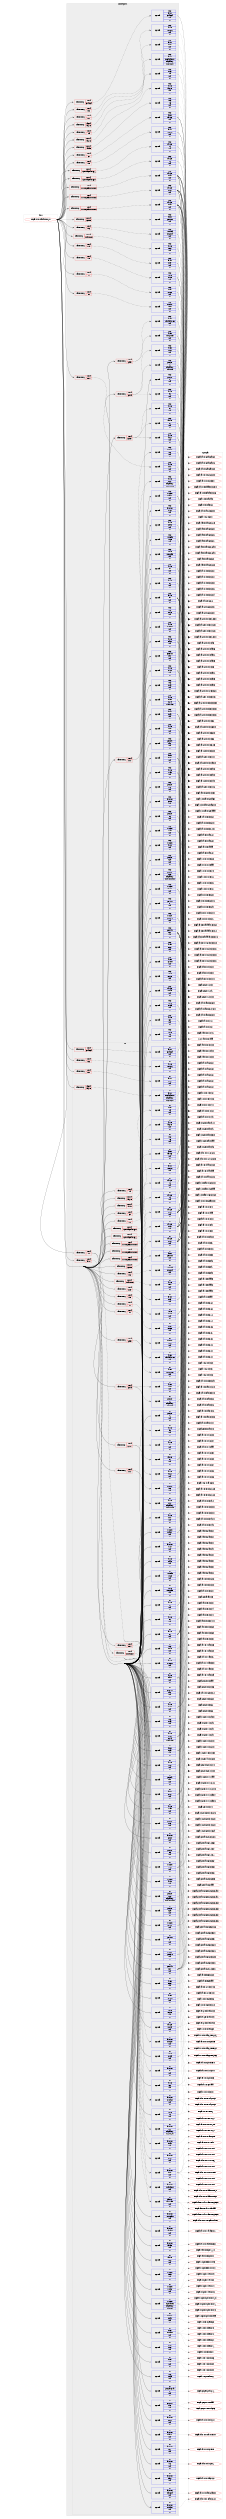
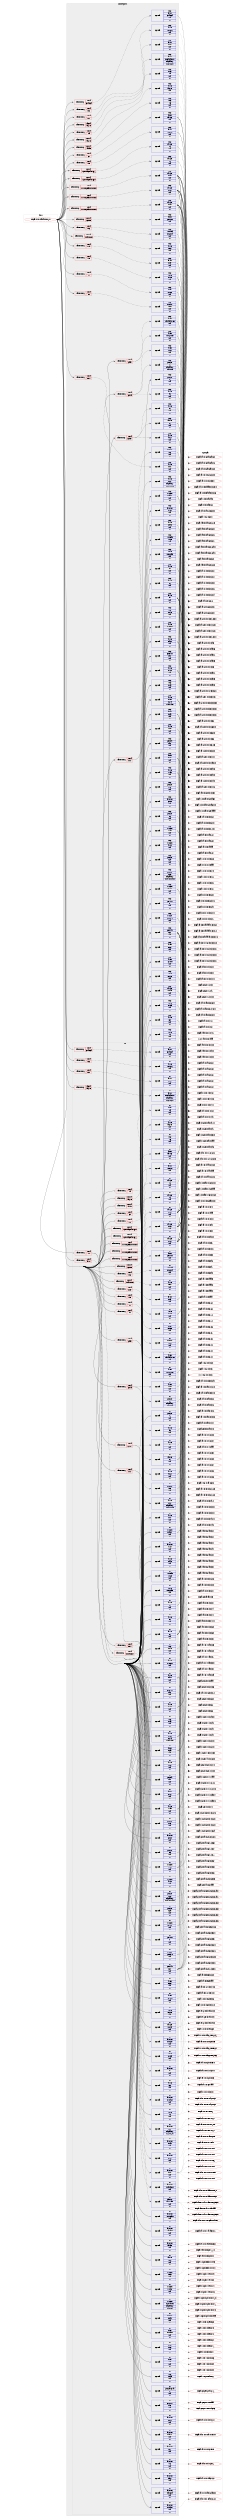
node "portage://virtual/libcrypt-1-r2": label "portage://virtual/libcrypt-1-r2" -> "linux://virtual/libcrypt-1-r2"
node "portage://dev-python/numpy-2.1.0": removed
